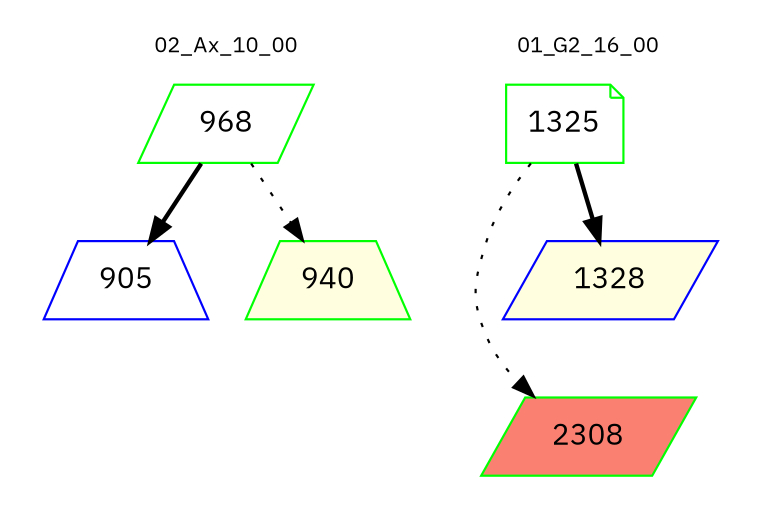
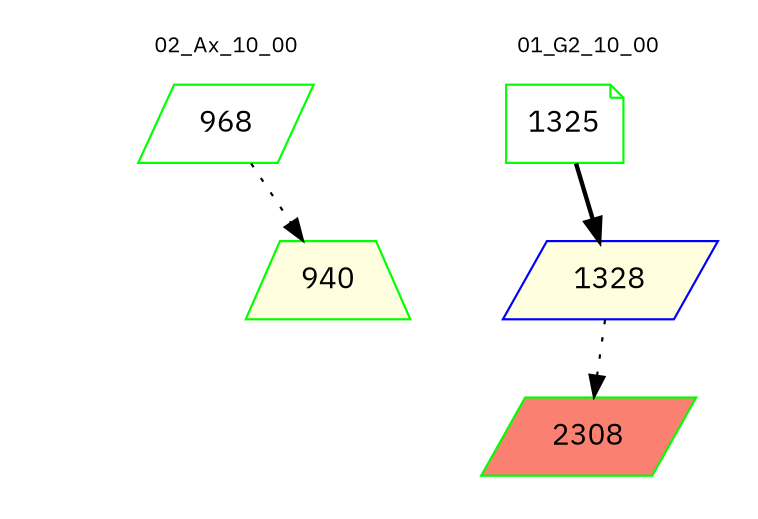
cluster "01_G2_16_00": label "01_G2_16_00" -> "01_G2_10_00"
edge "1325" -> "2308": now "1328" -> "2308"
node "905": removed
